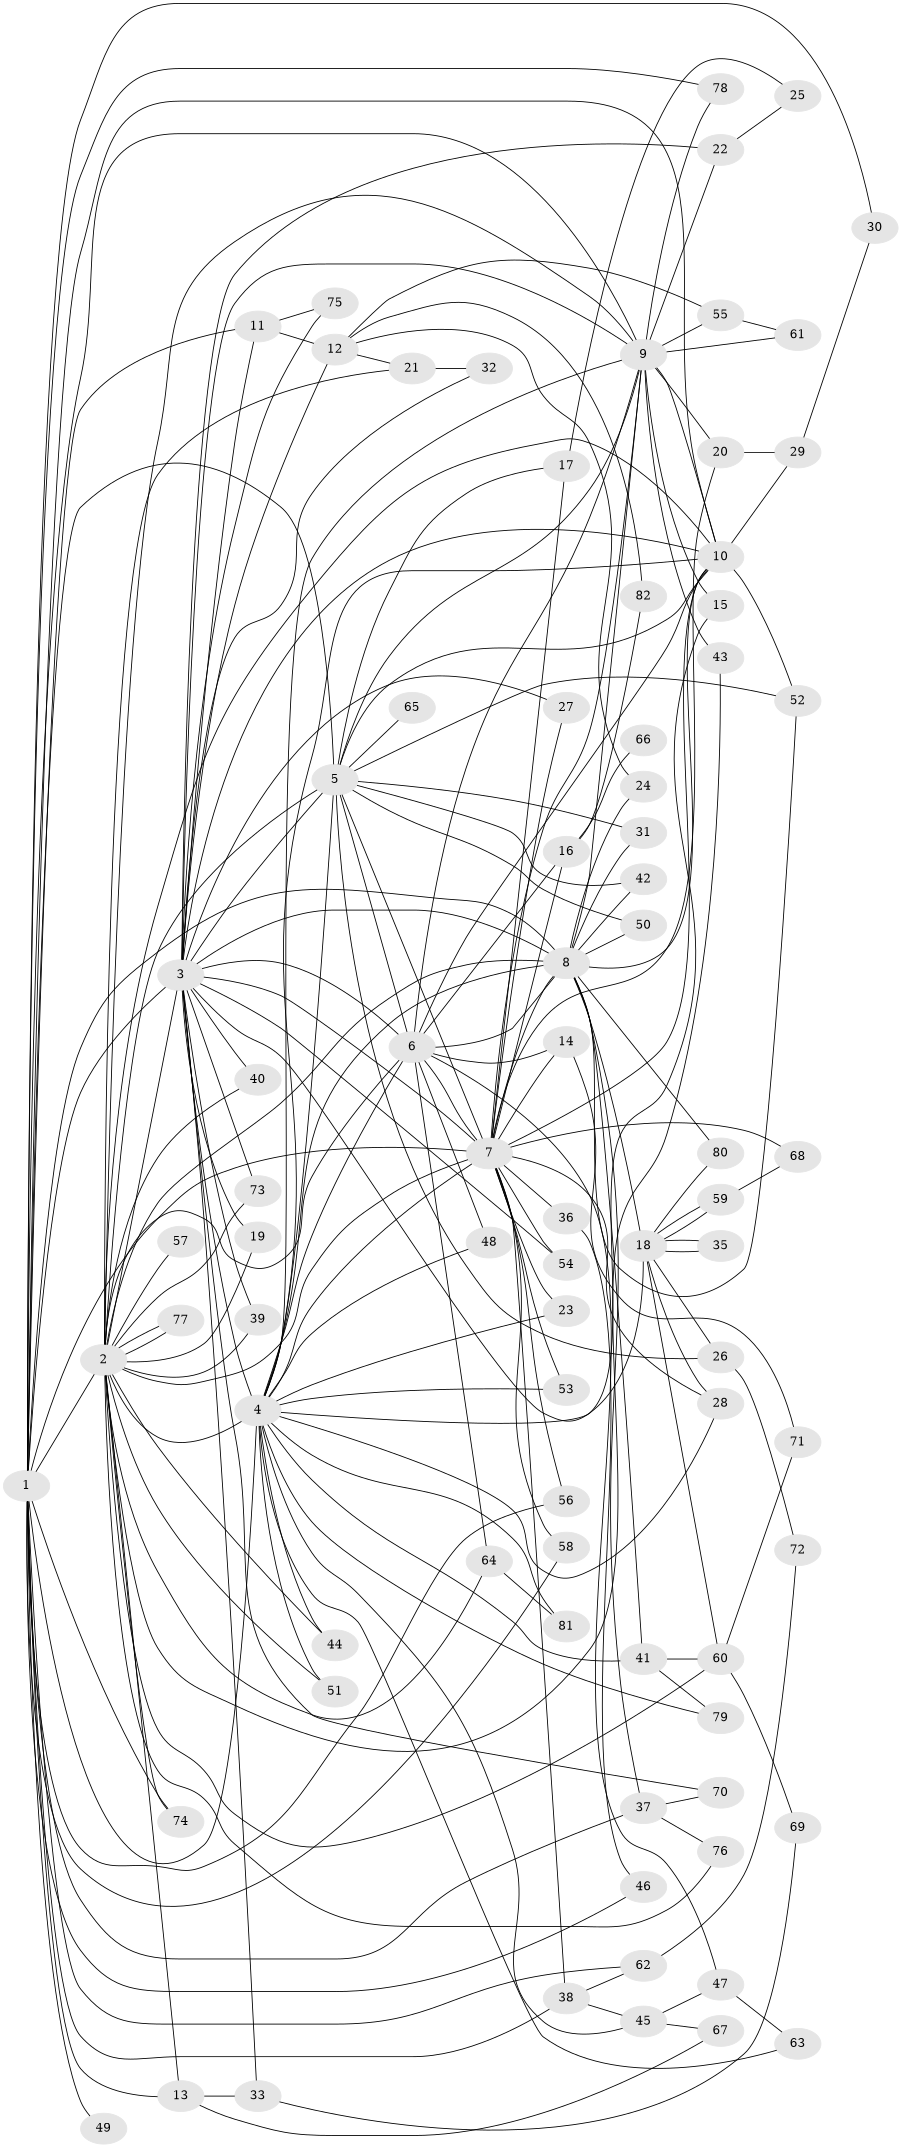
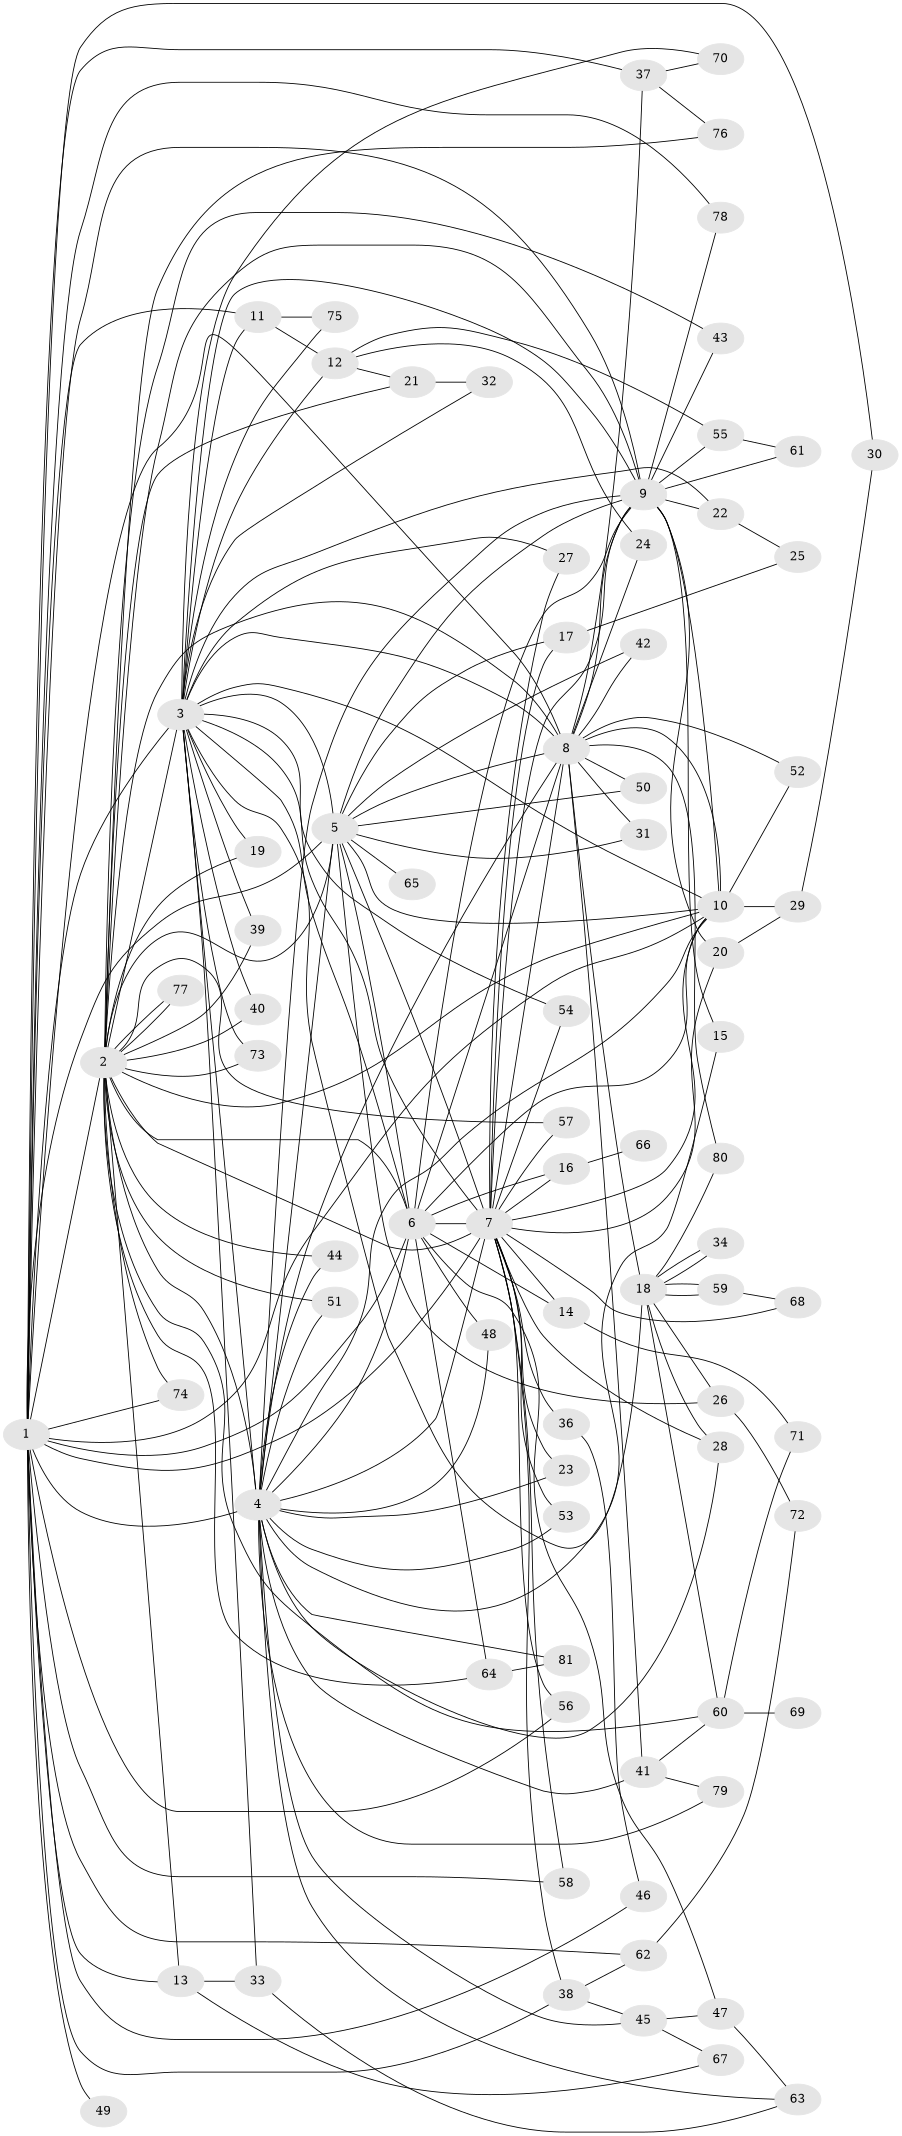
node "82": removed
edge "52" -- "5": now "8" -- "5"
edge "57" -- "7": added
node "35": label "35" -> "34"
edge "6" -- "1": added
edge "69" -- "33": now "63" -- "33"
